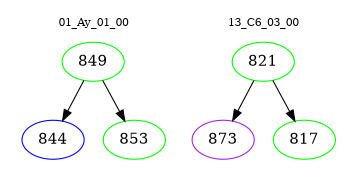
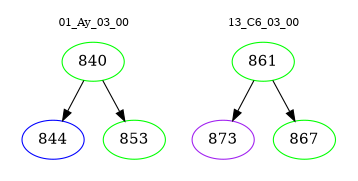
cluster "01_Ay_01_00": label "01_Ay_01_00" -> "01_Ay_03_00"
node "849": label "849" -> "840"
node "821": label "821" -> "861"
node "817": label "817" -> "867"
